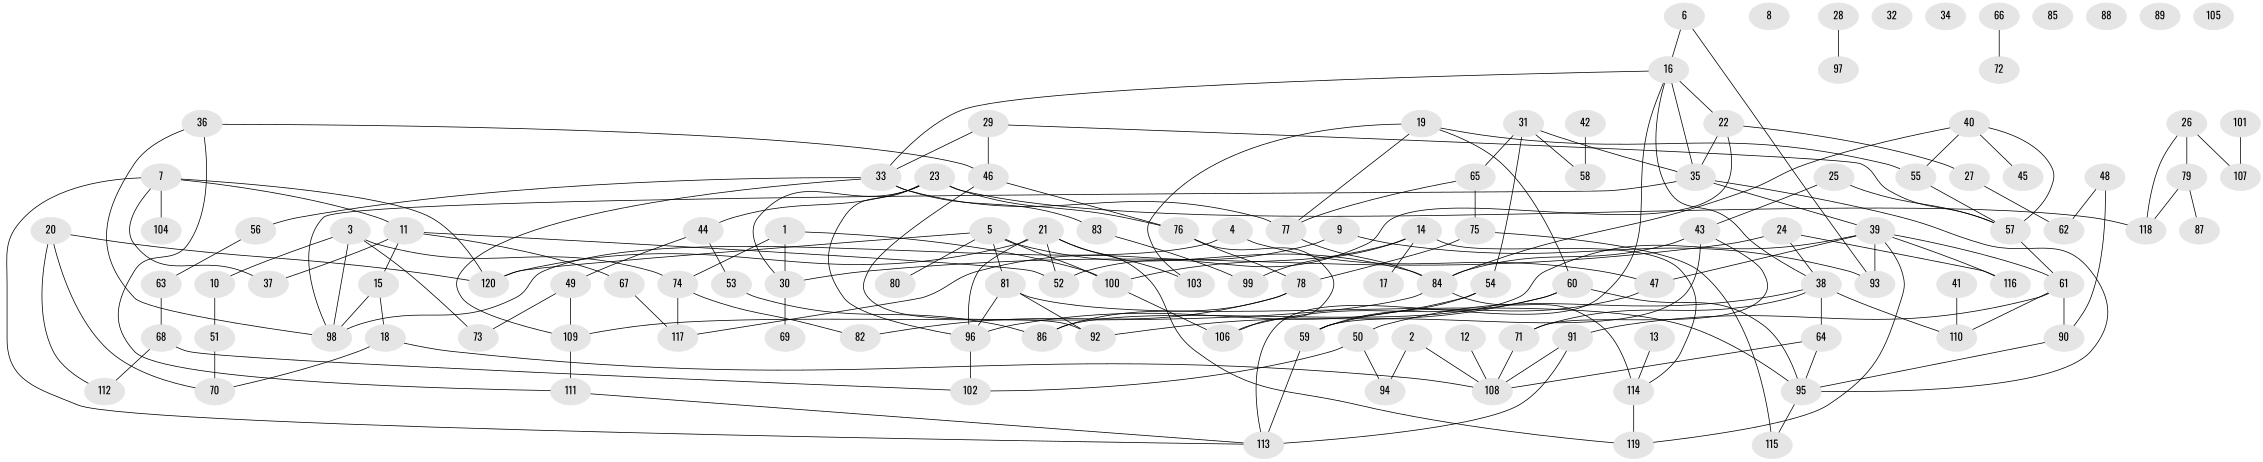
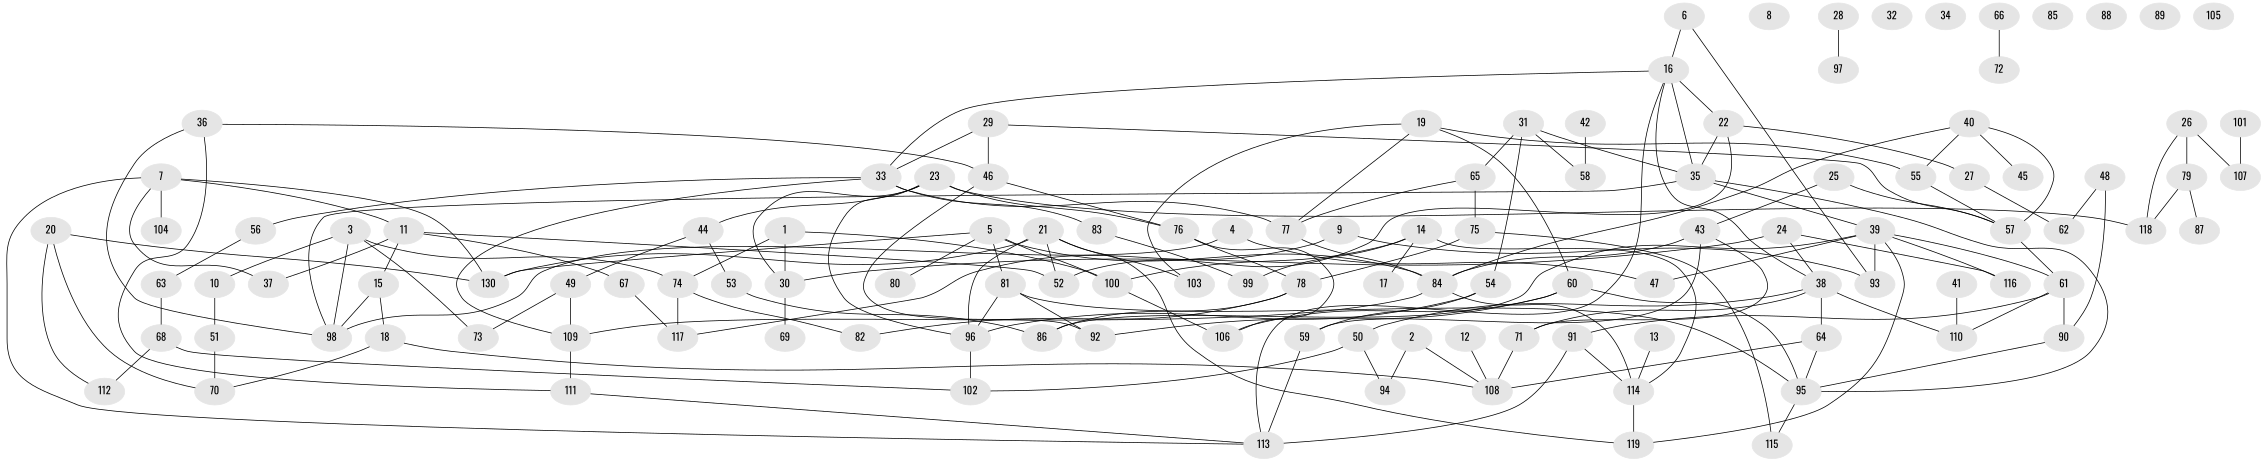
node "120": label "120" -> "130"
edge "47" -- "59": removed
edge "91" -- "108": now "91" -- "114"
